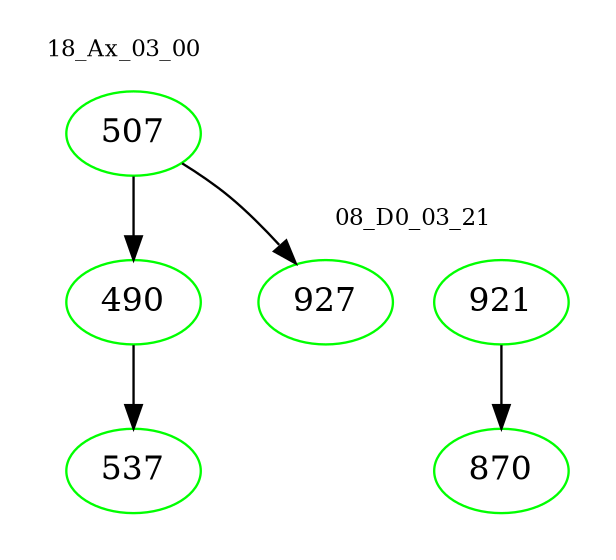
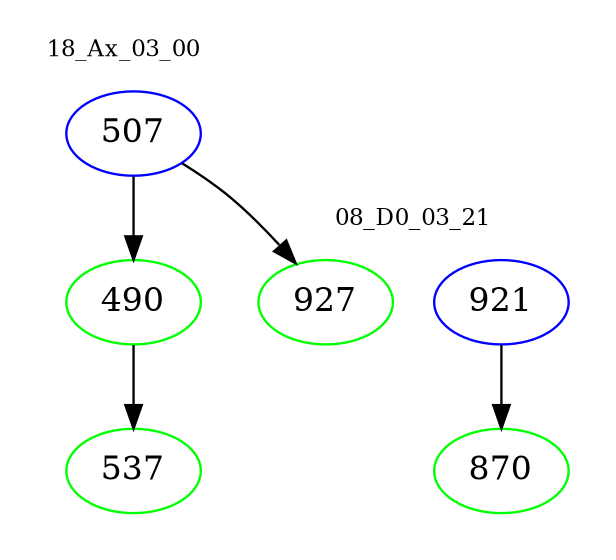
node "507": color green -> blue
node "921": color green -> blue
